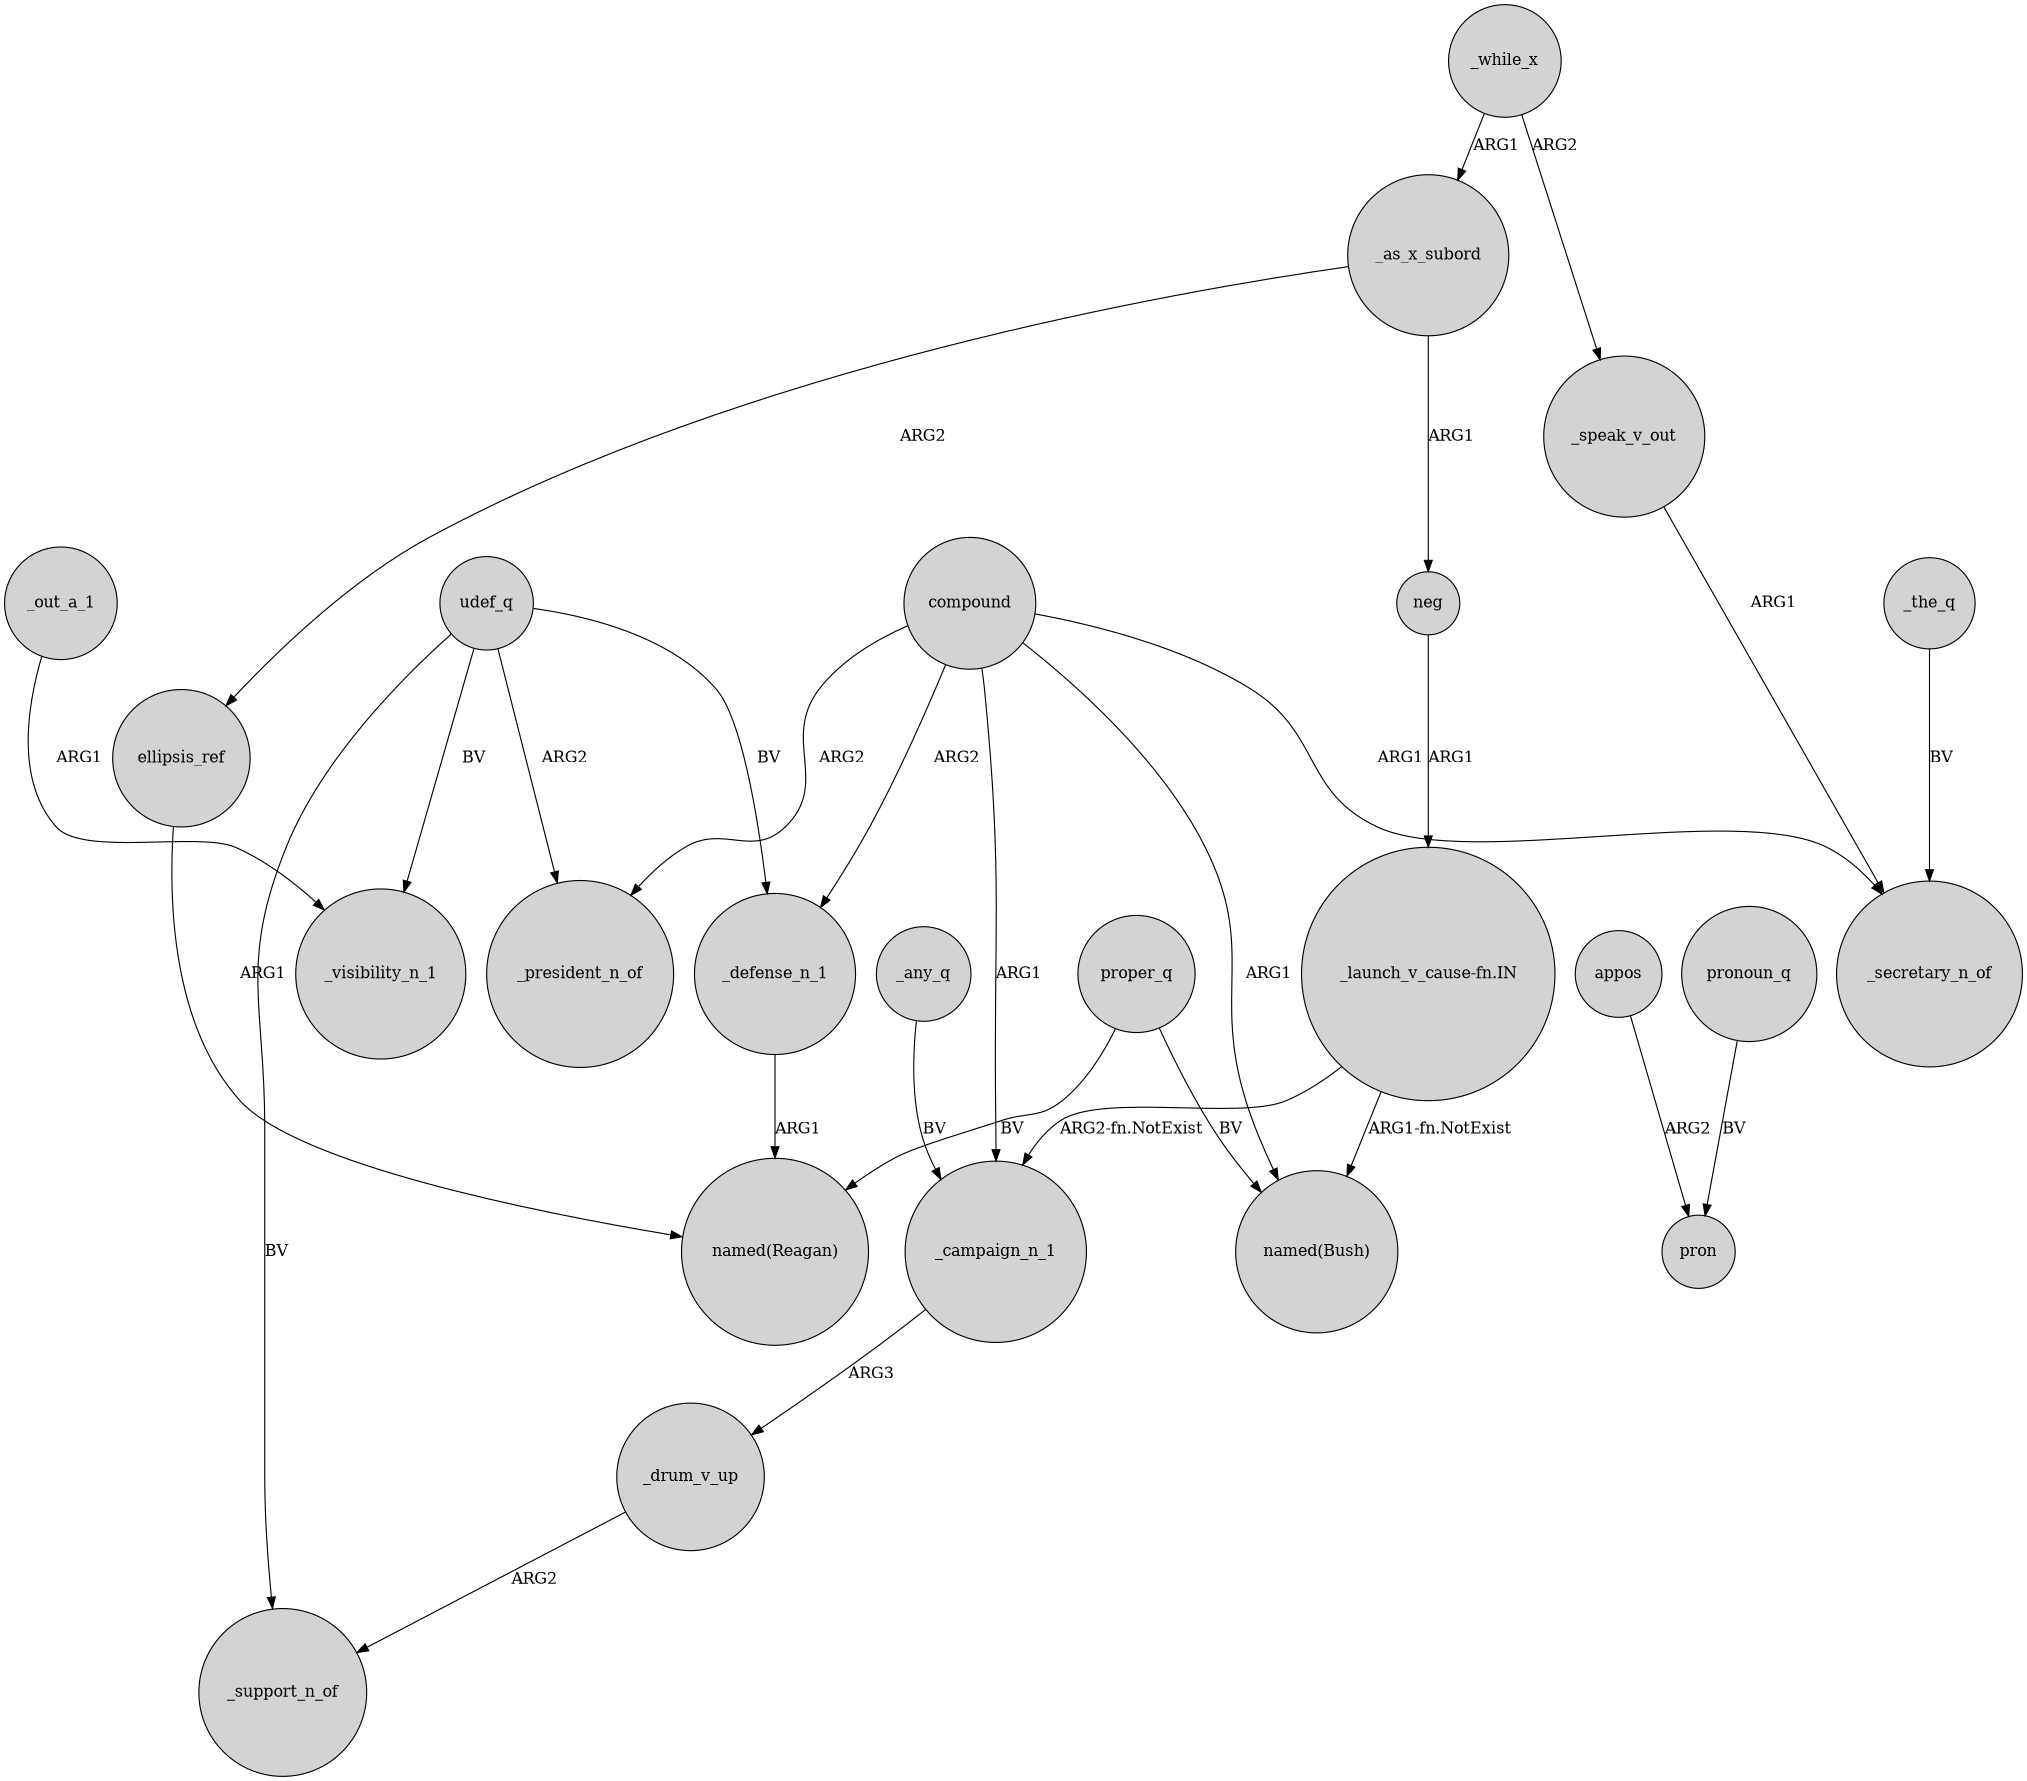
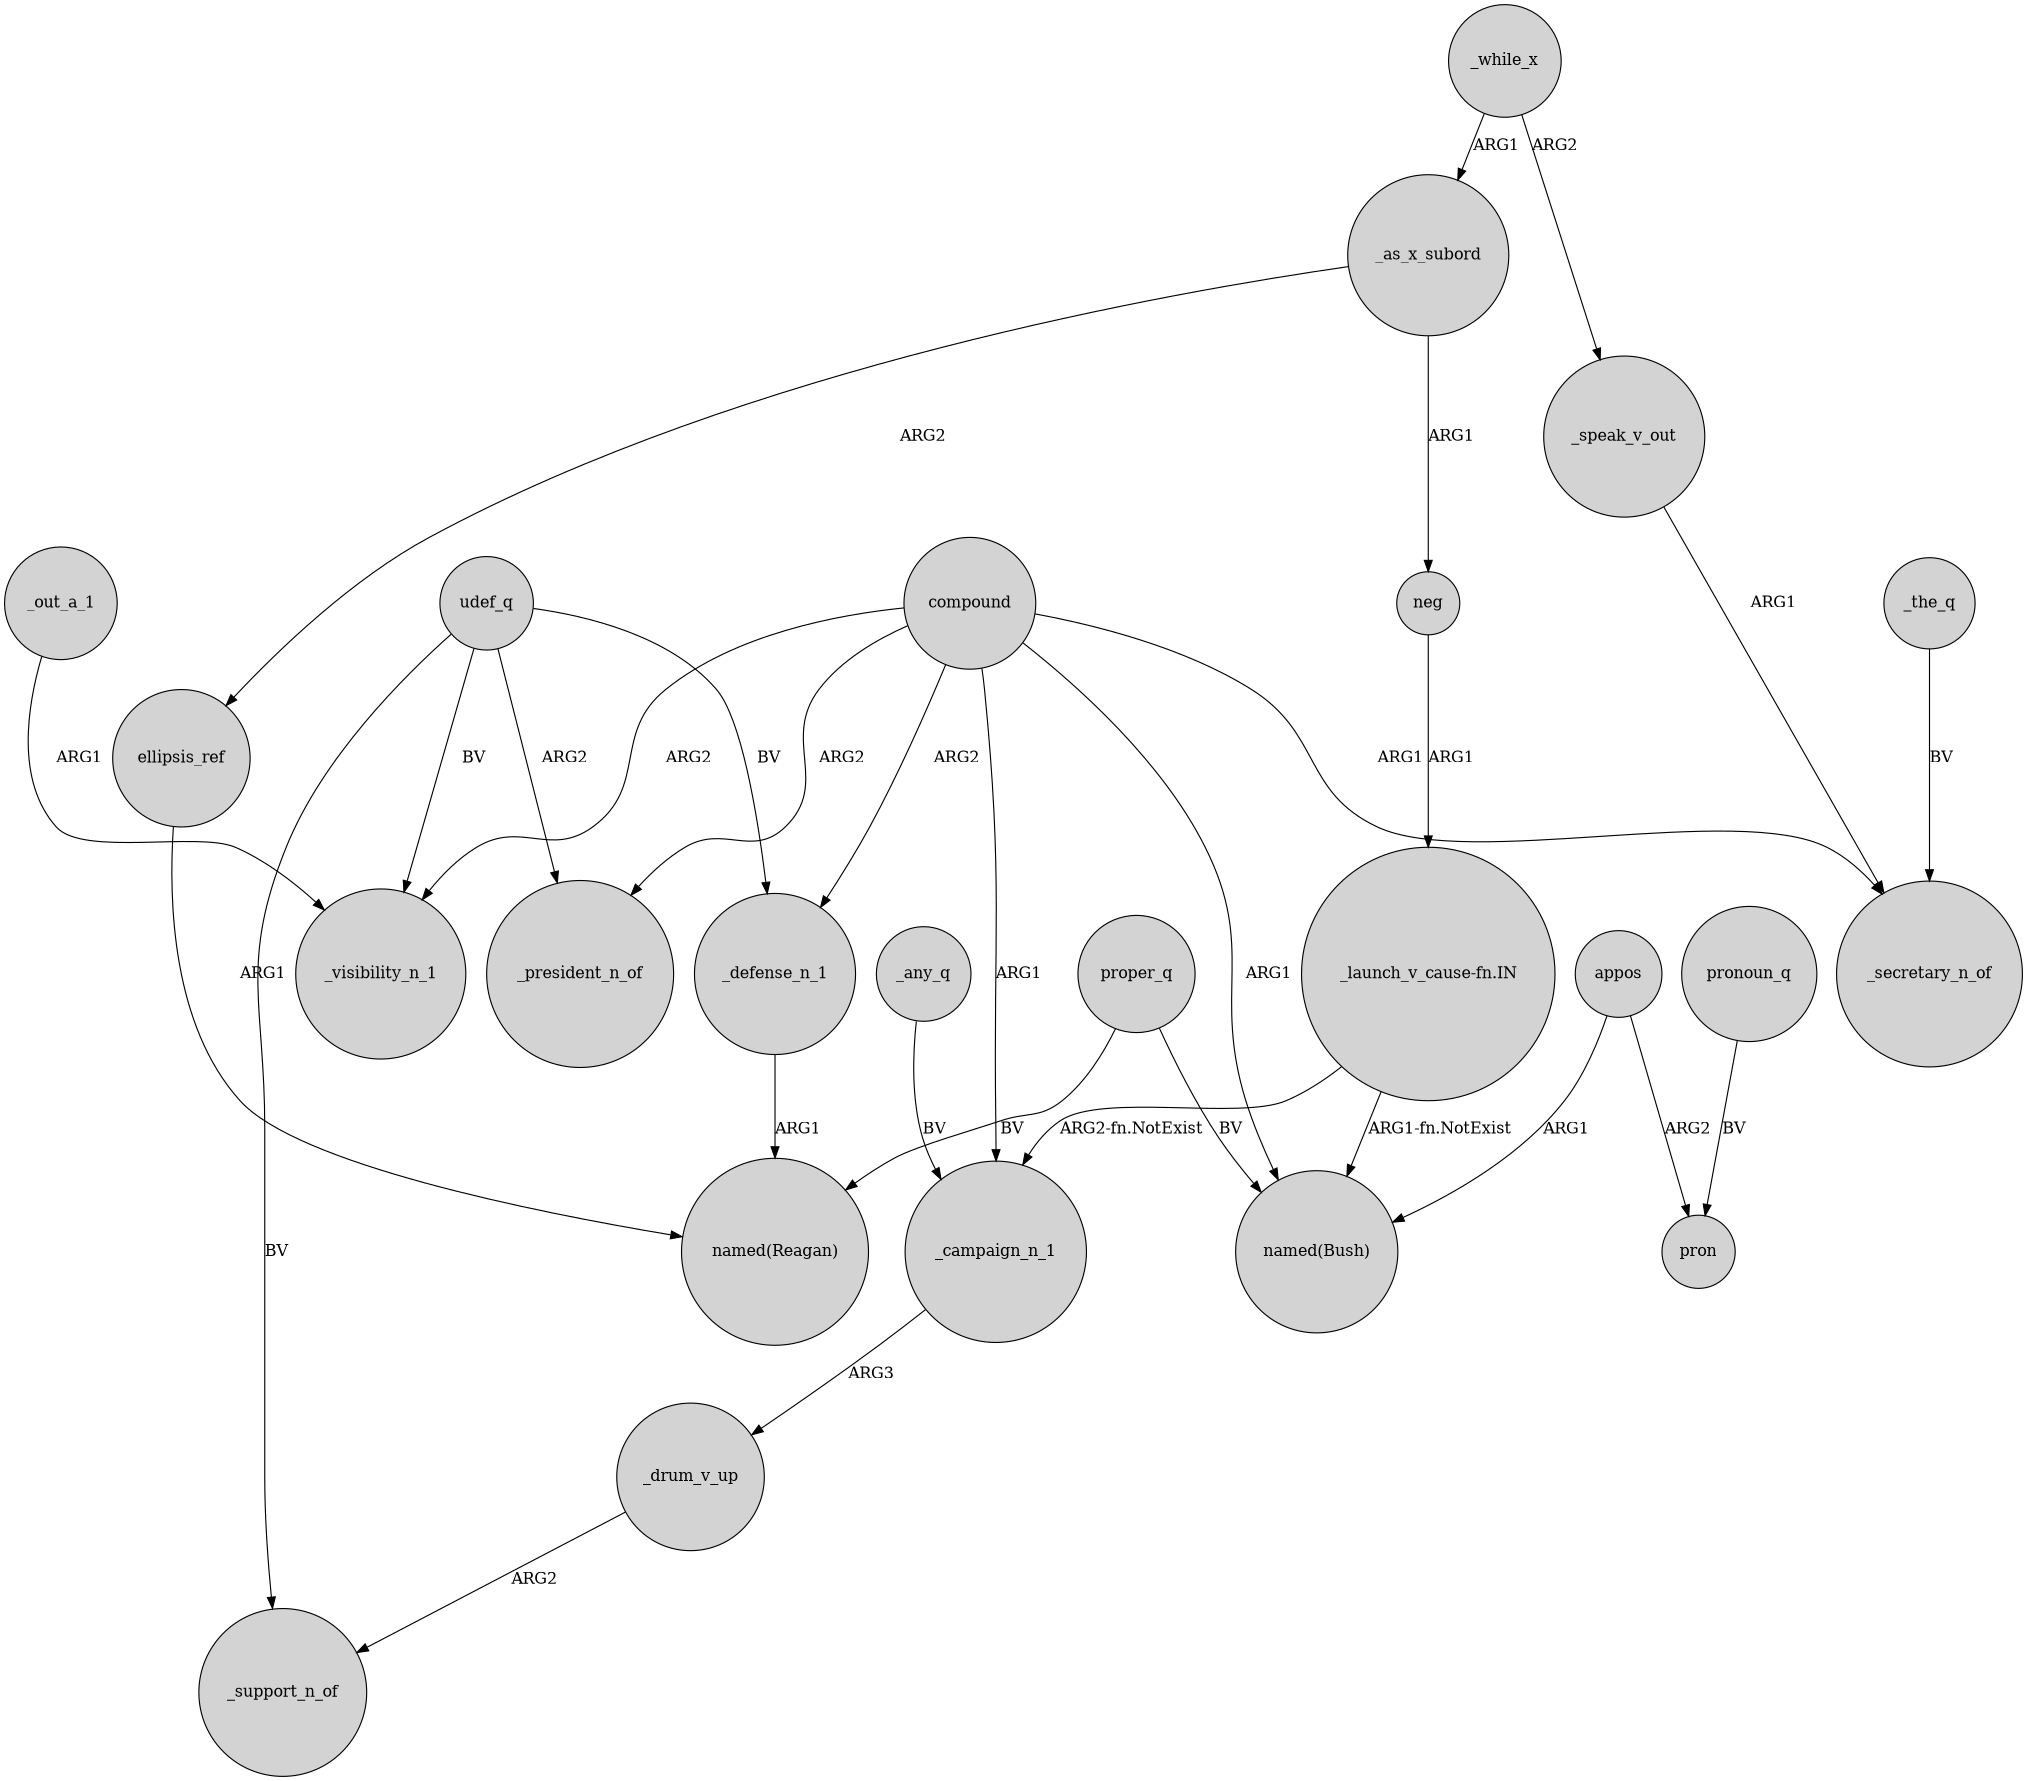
edge "compound" -> "_visibility_n_1": added, label "ARG2"
edge "appos" -> "named(Bush)": added, label "ARG1"
